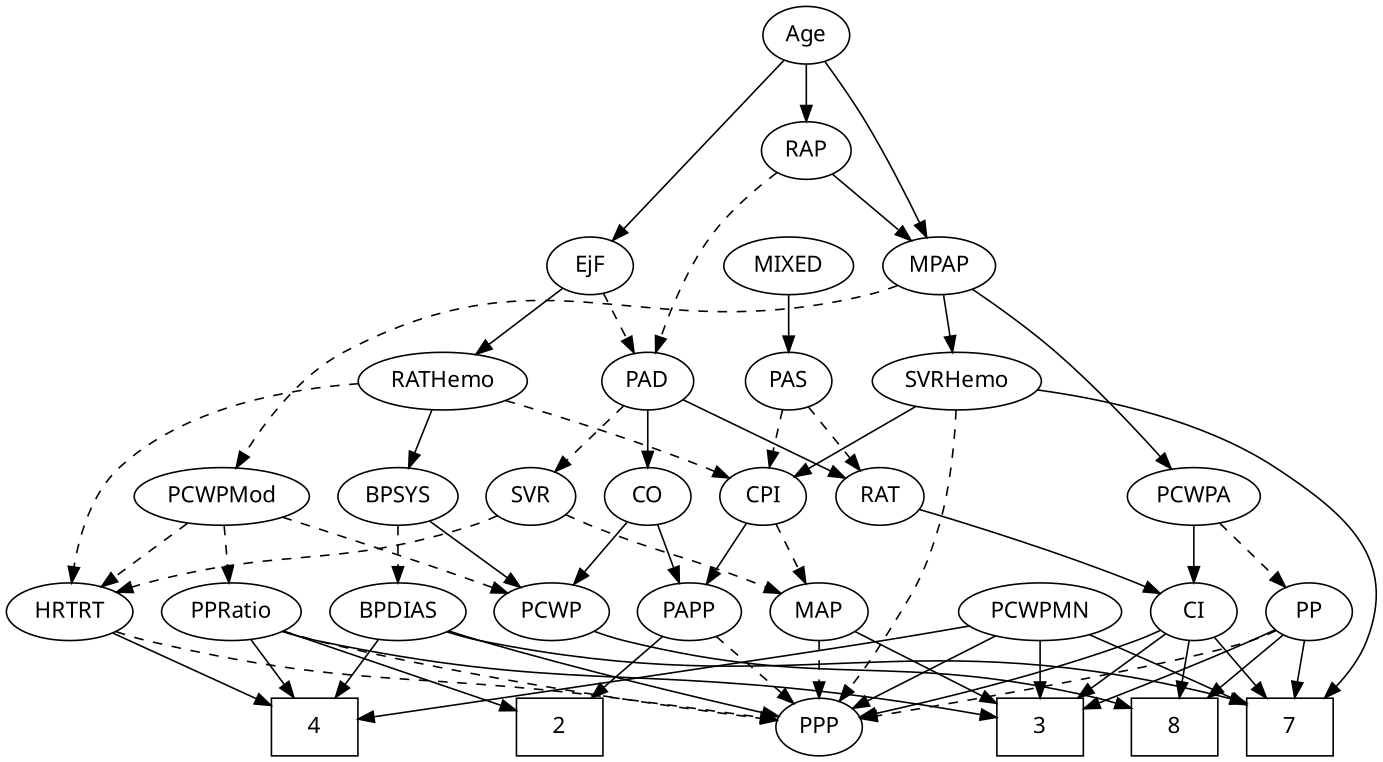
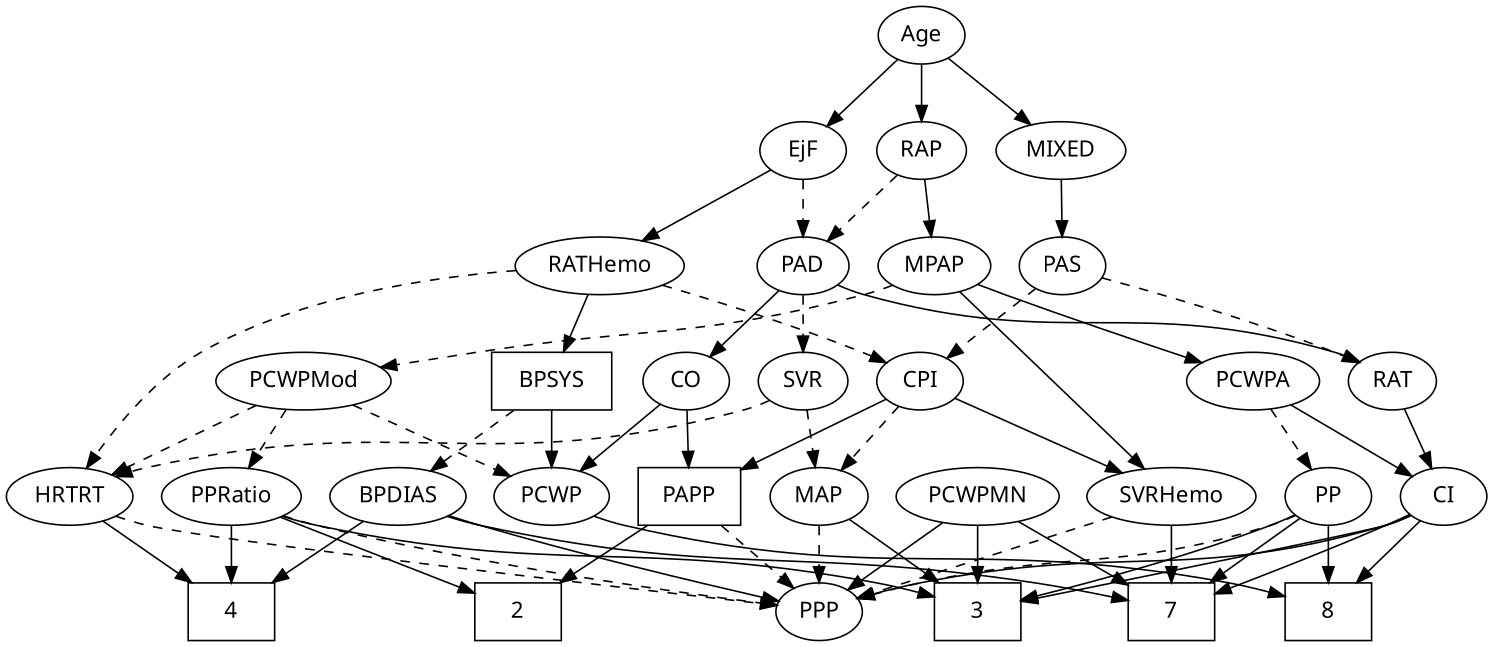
edge "Age" -> "MPAP": now "Age" -> "MIXED"
edge "SVRHemo" -> "CPI": reversed
node "BPSYS": shape ellipse -> box
node "PAPP": shape ellipse -> box
edge "PCWPMN" -> "4": removed
